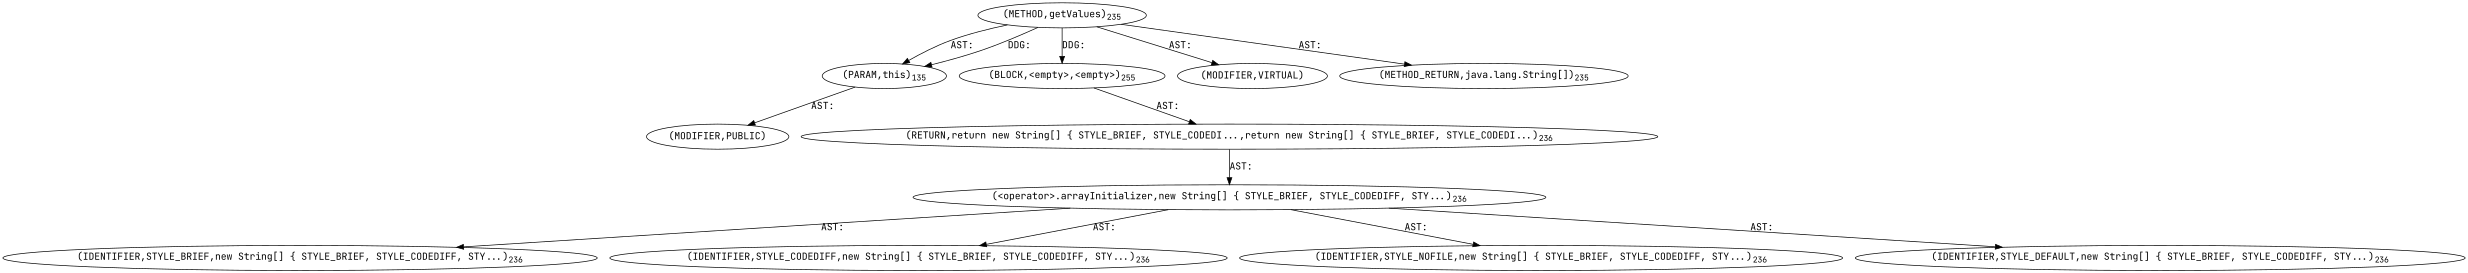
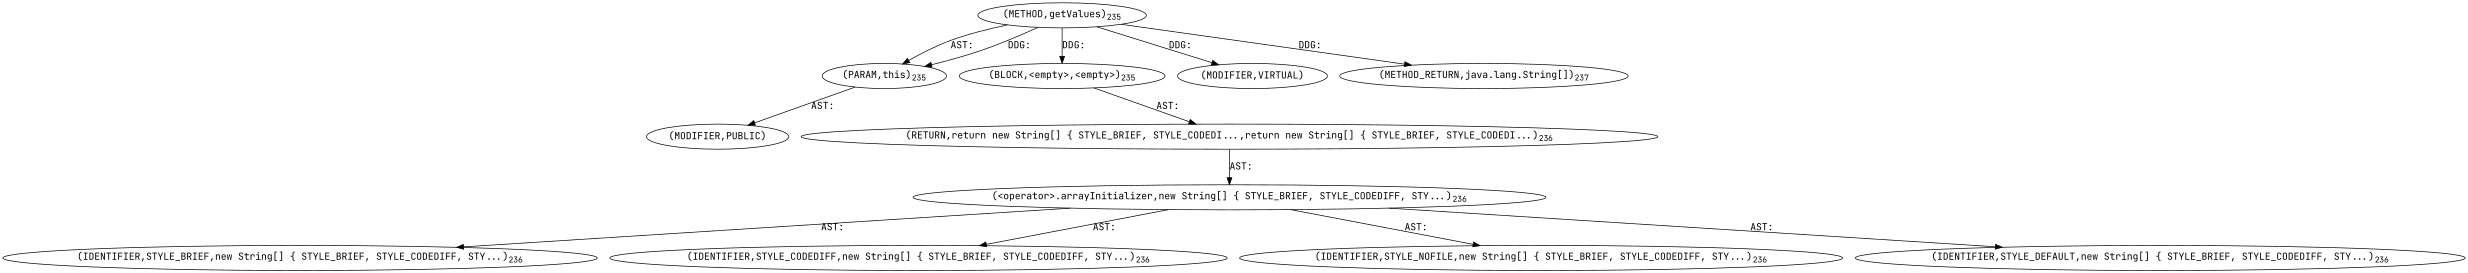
edge "(METHOD,getValues)" -> "(MODIFIER,VIRTUAL)": label "AST: " -> "DDG: "
edge "(METHOD,getValues)" -> "(METHOD_RETURN,java.lang.String[])": label "AST: " -> "DDG: "
node "(PARAM,this)": text "135" -> "235"
node "(BLOCK,<empty>,<empty>)": text "255" -> "235"
node "(METHOD_RETURN,java.lang.String[])": text "235" -> "237"
